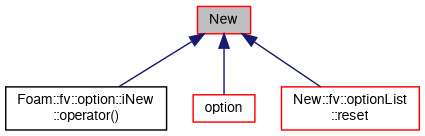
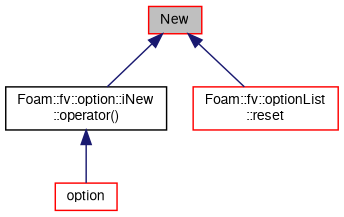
edge "option" -> "New": now "option" -> "Foam::fv::option::iNew ::operator()"
node "New::fv::optionList ::reset": label "New::fv::optionList ::reset" -> "Foam::fv::optionList ::reset"
